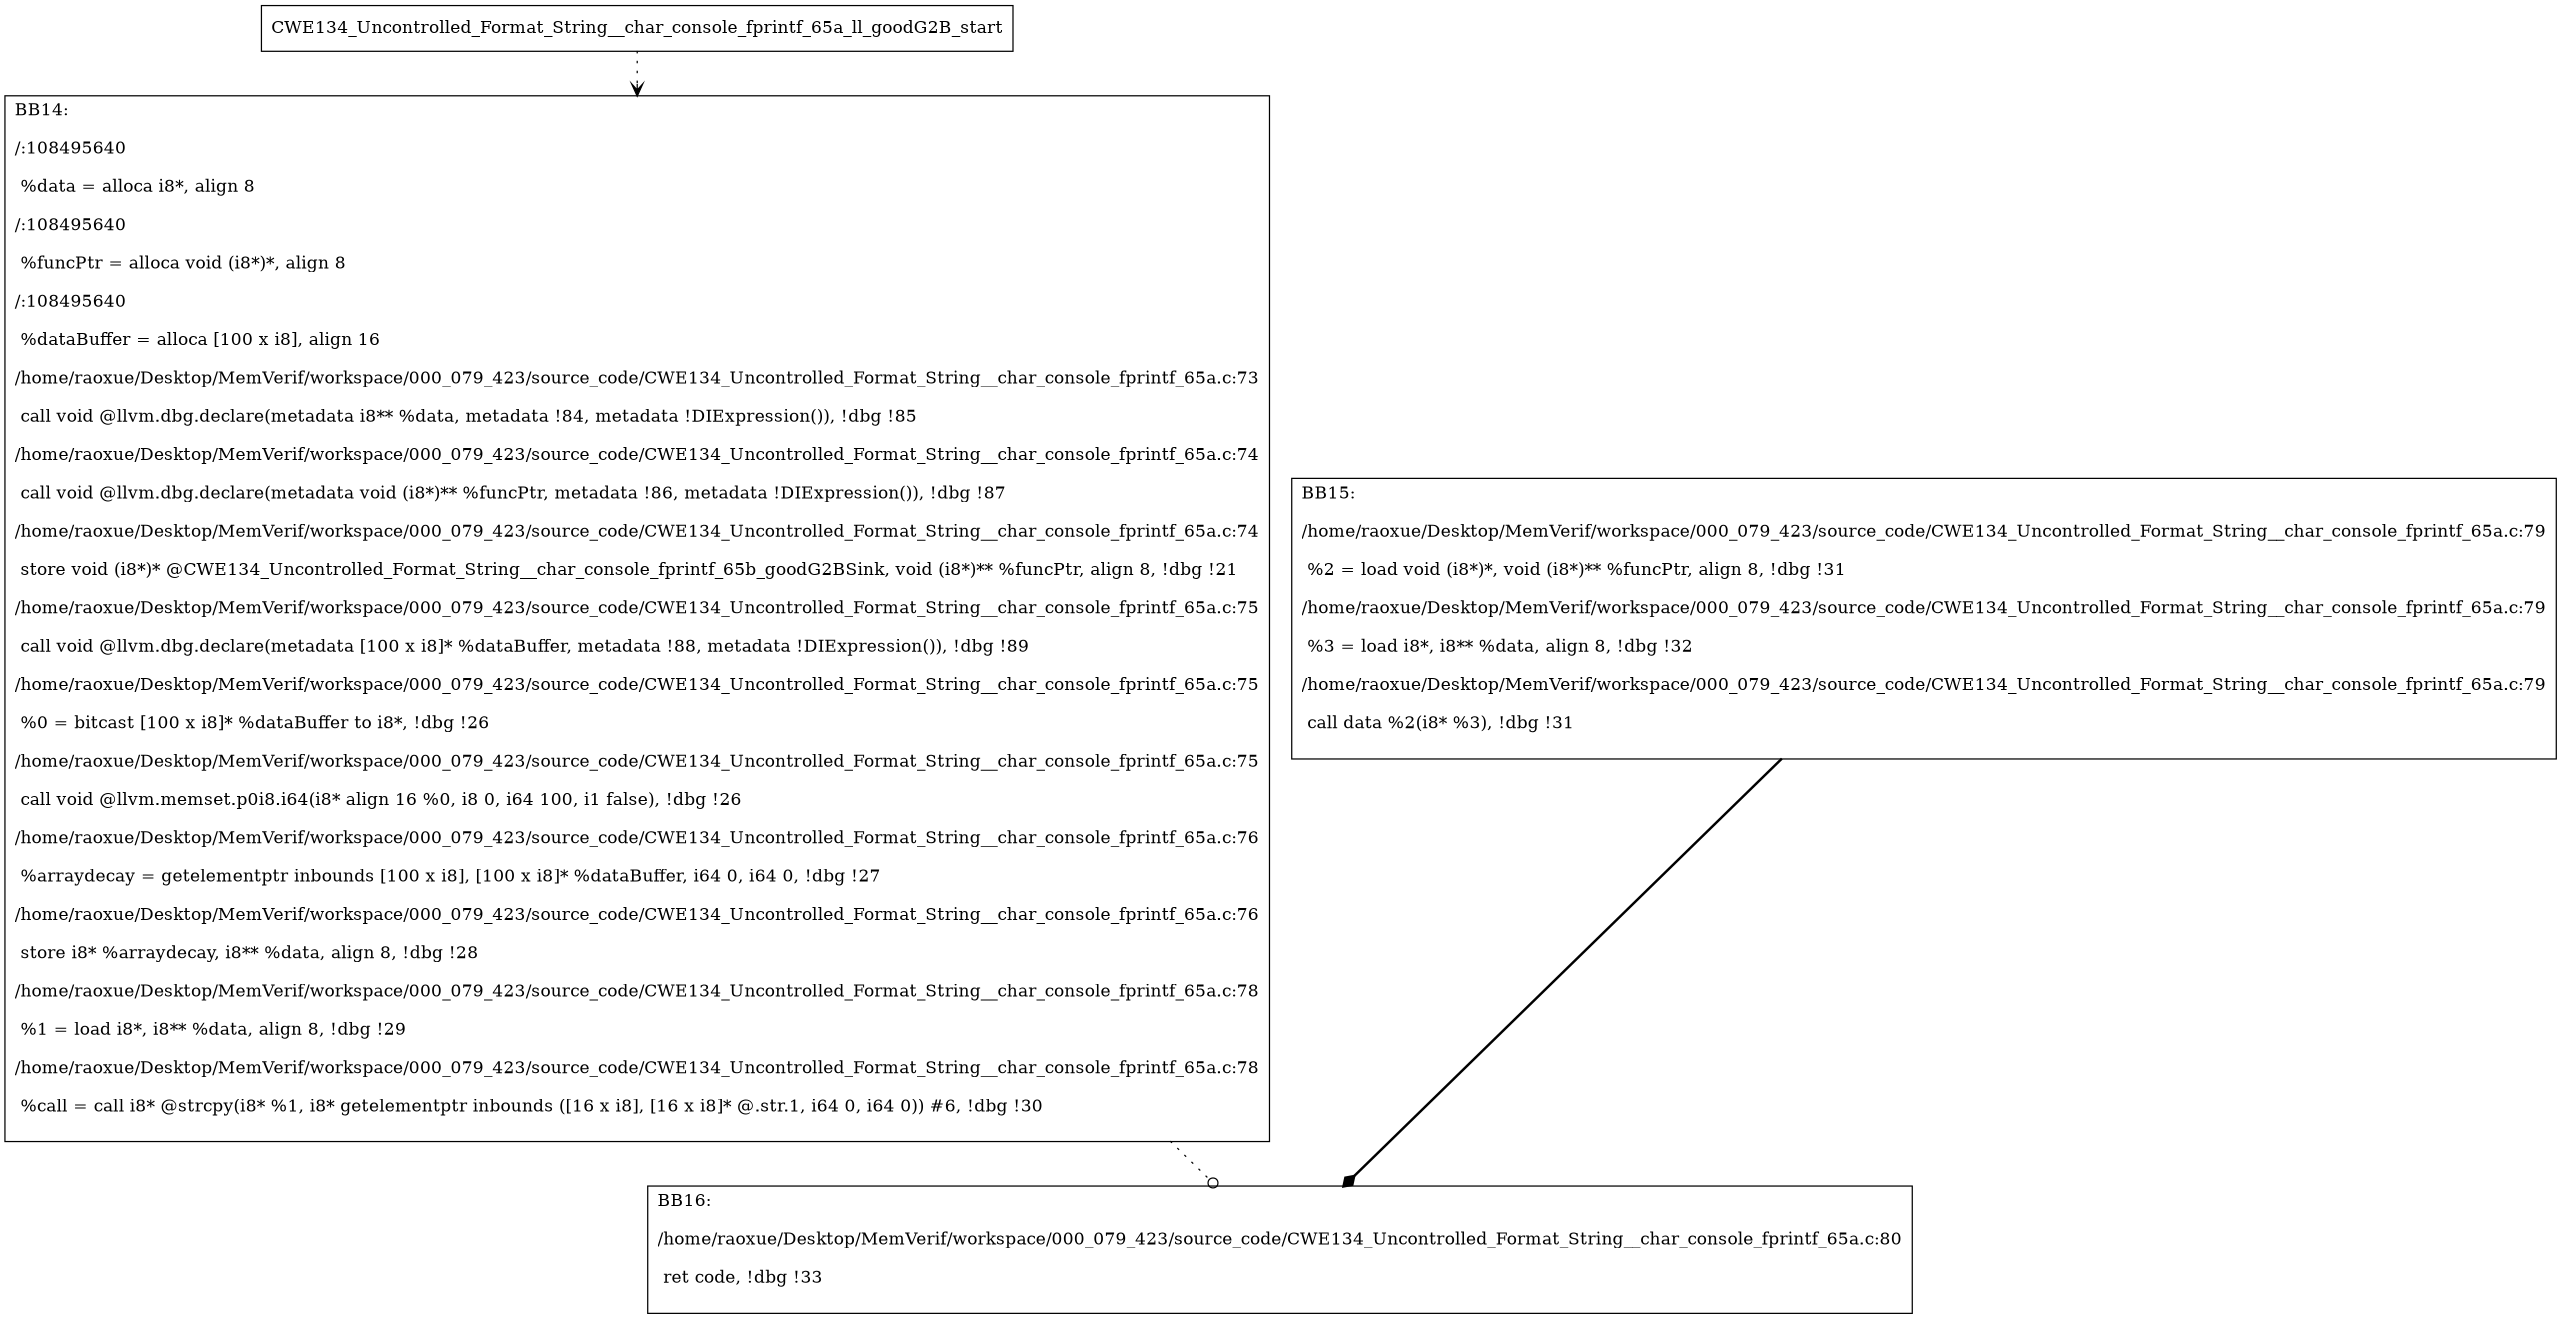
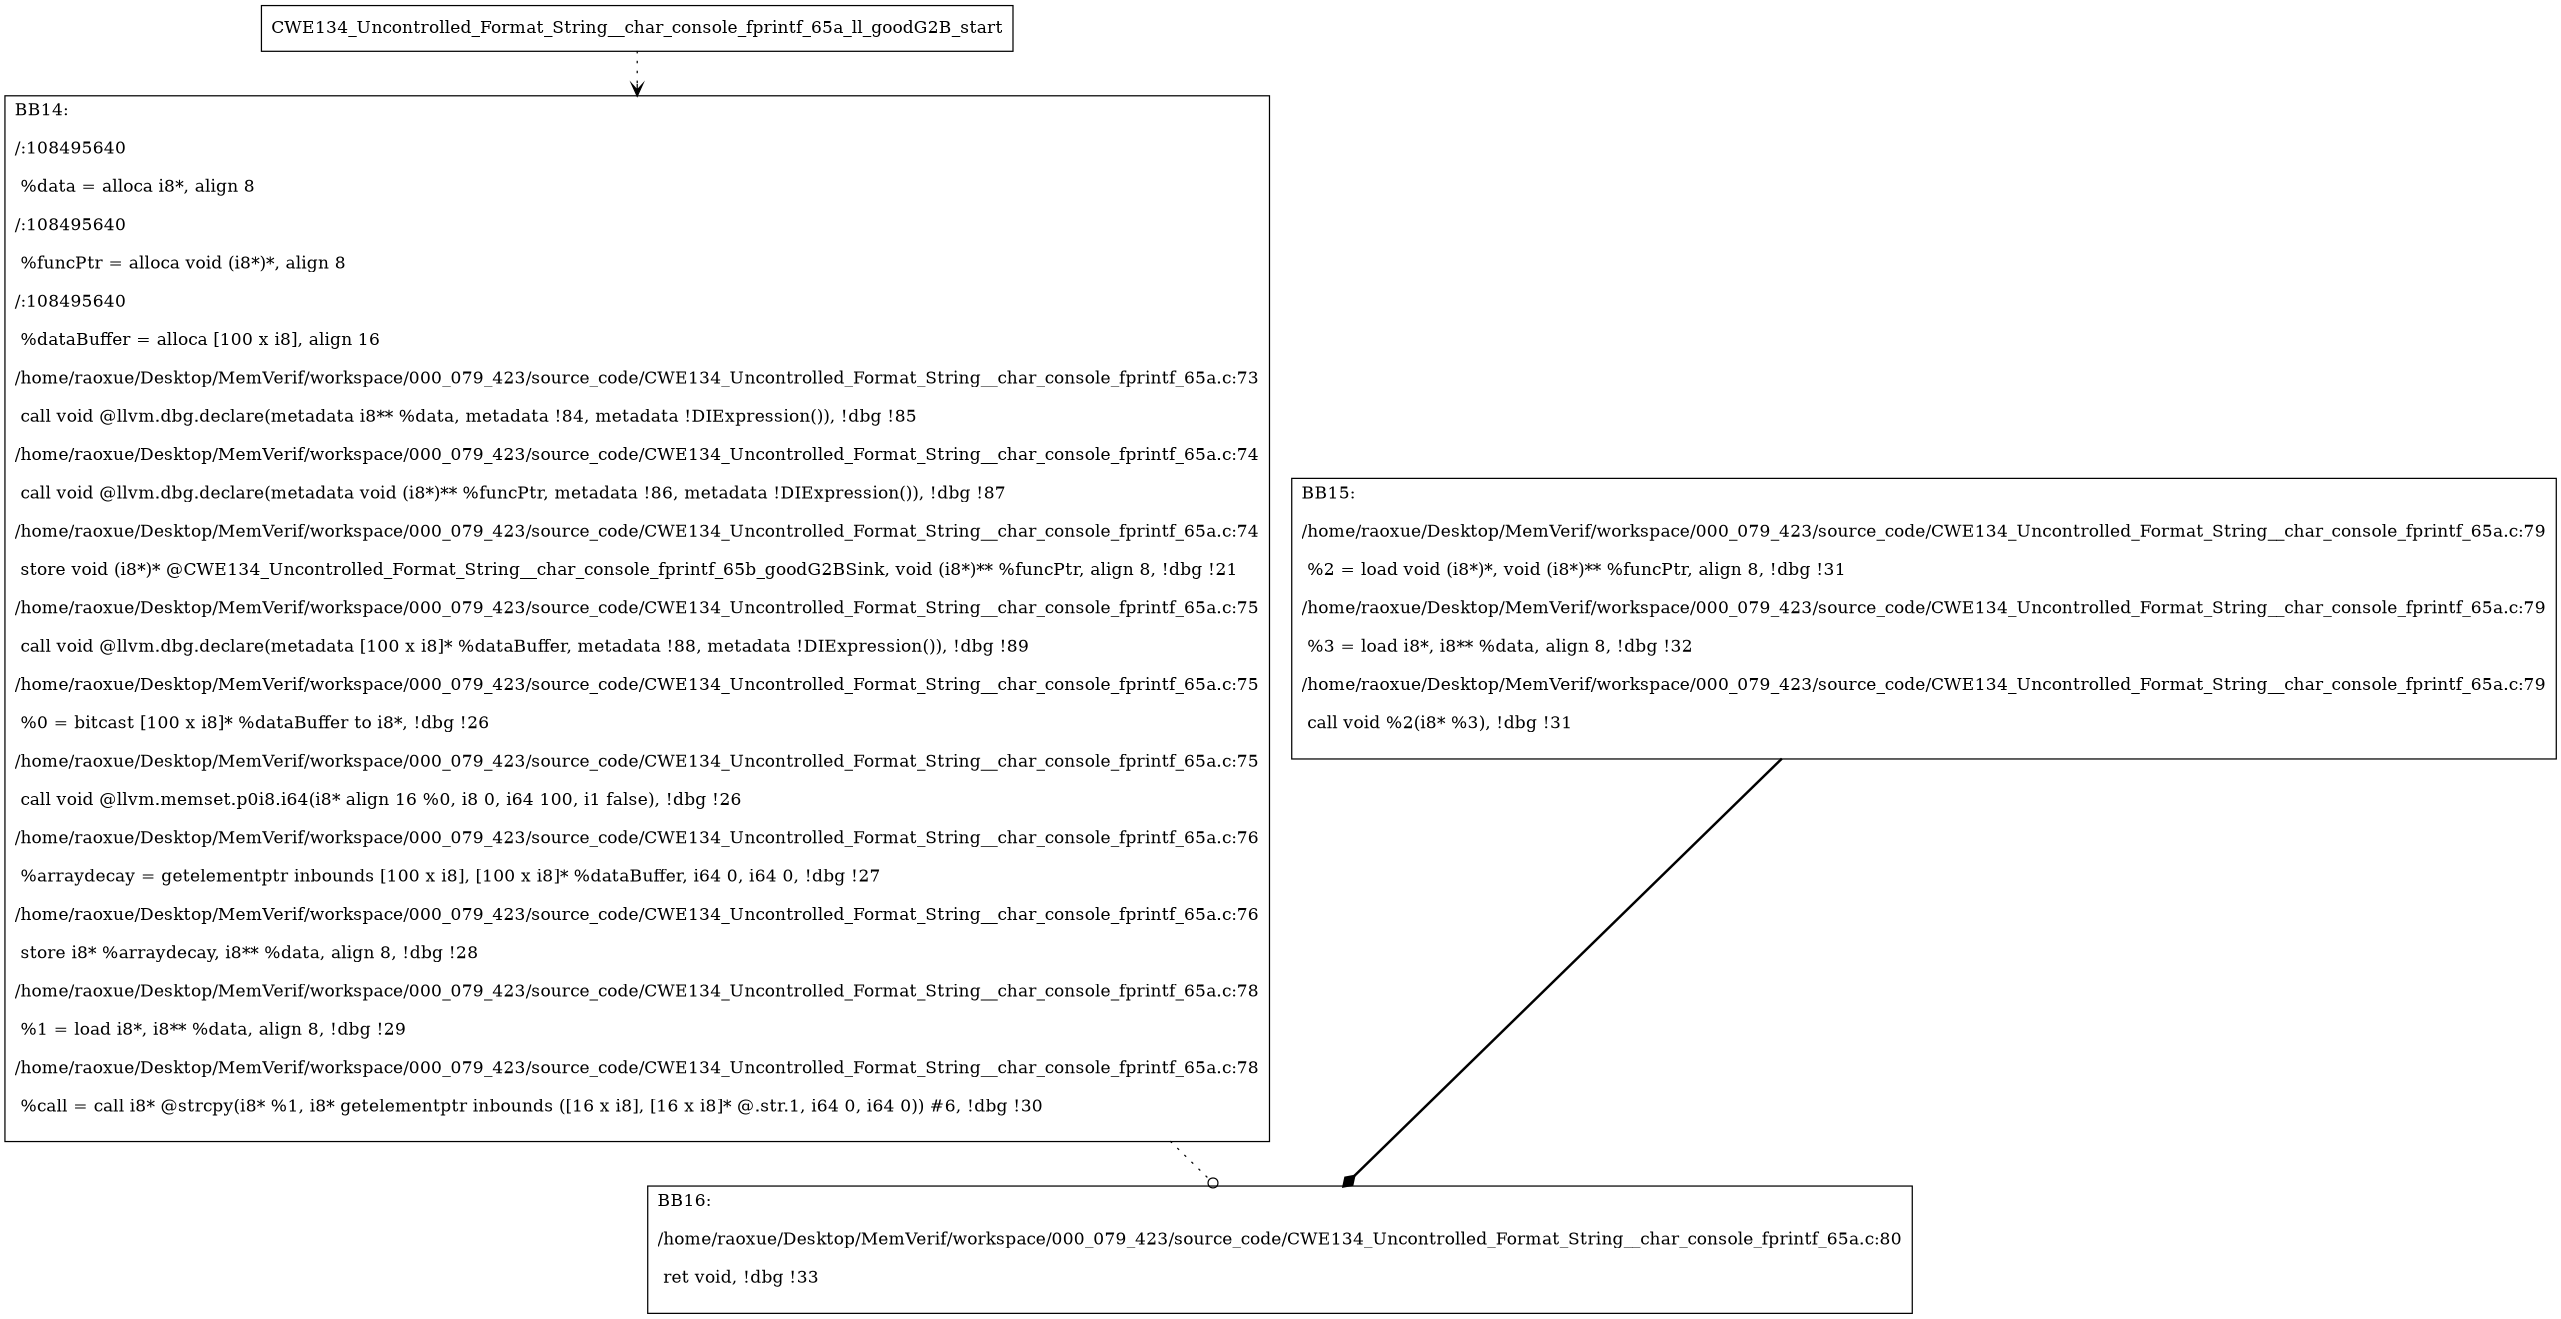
node "BB15:": text "call data %2(i8* %3), !dbg !31" -> "call void %2(i8* %3), !dbg !31"
node "BB16:": text "ret code, !dbg !33" -> "ret void, !dbg !33"
